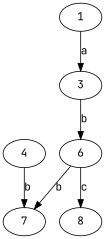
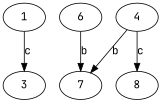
edge "1" -> "3": label "a" -> "c"
edge "3" -> "6": removed, label "b"
edge "6" -> "8": now "4" -> "8"
